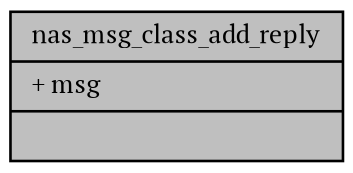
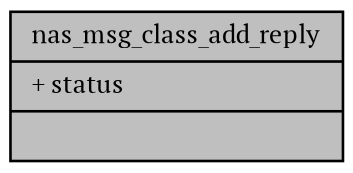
node "nas_msg_class_add_reply": text "+ msg" -> "+ status"
